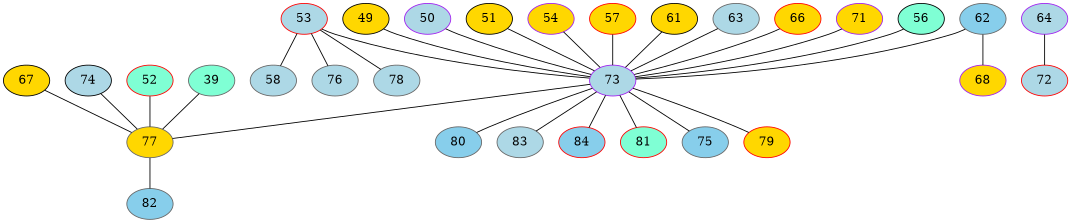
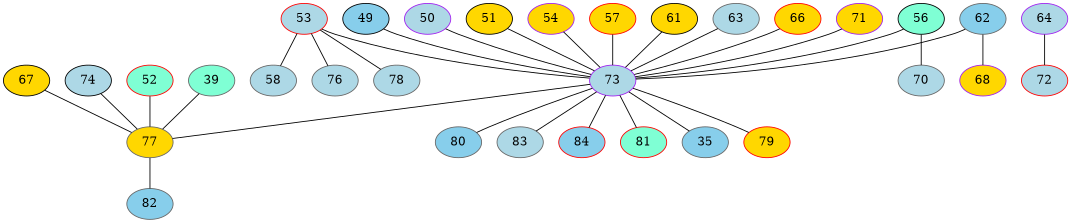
node "49": fillcolor gold -> skyblue
node "70": added
node "75": label "75" -> "35"
